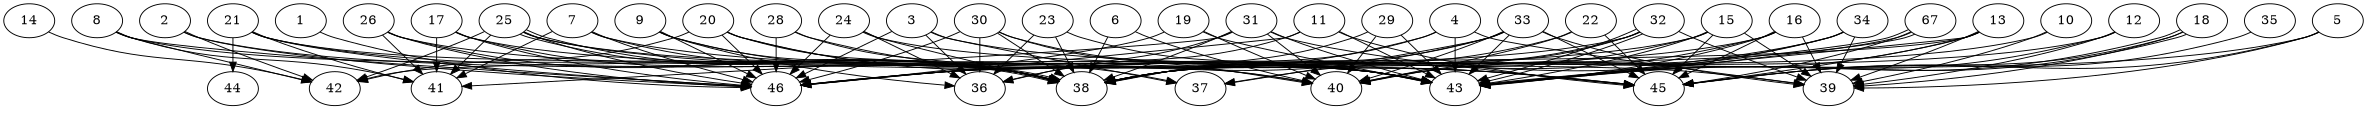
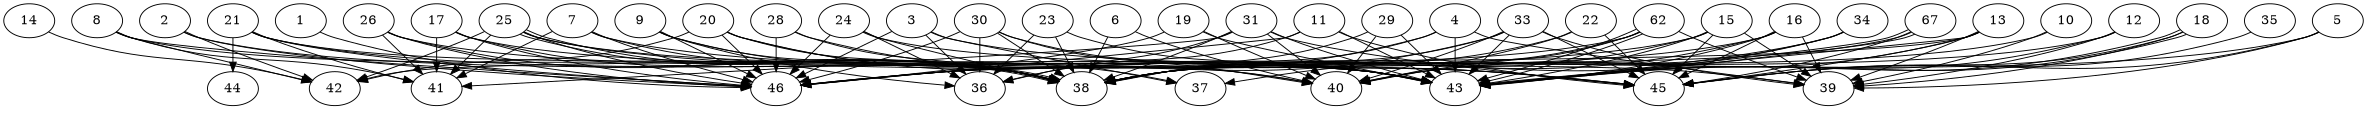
node "32": label "32" -> "62"
edge "34" -> "39": removed
edge "33" -> "37": removed
